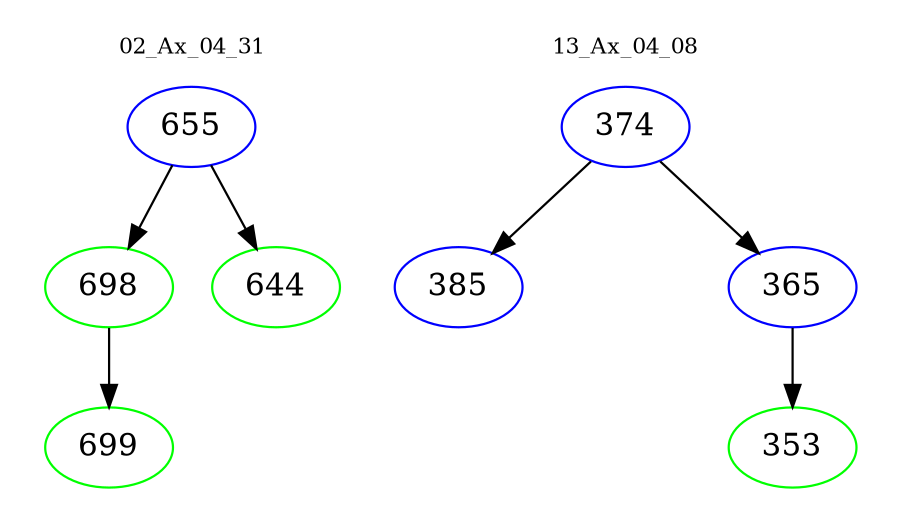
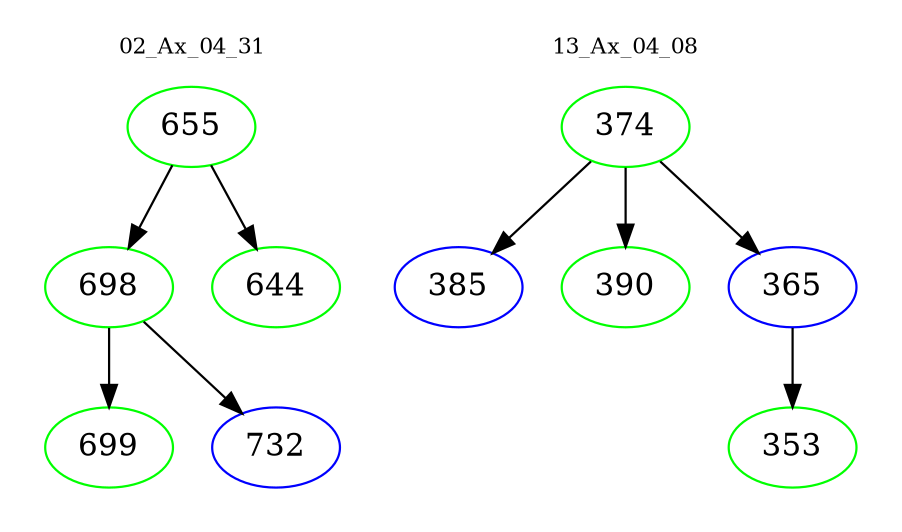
node "655": color blue -> green
node "374": color blue -> green
node "390": added
node "732": added
